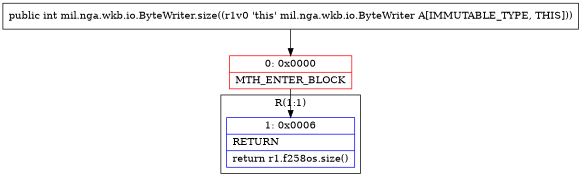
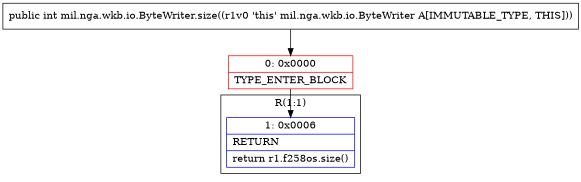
node "0: 0x0000": text "MTH_ENTER_BLOCK" -> "TYPE_ENTER_BLOCK"
